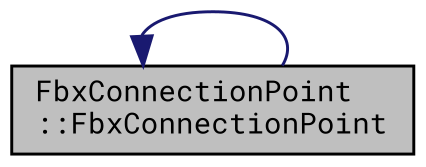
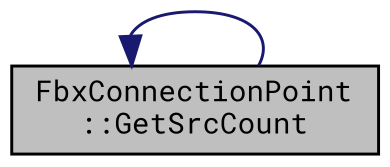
node "FbxConnectionPoint ::FbxConnectionPoint": label "FbxConnectionPoint ::FbxConnectionPoint" -> "FbxConnectionPoint ::GetSrcCount"
